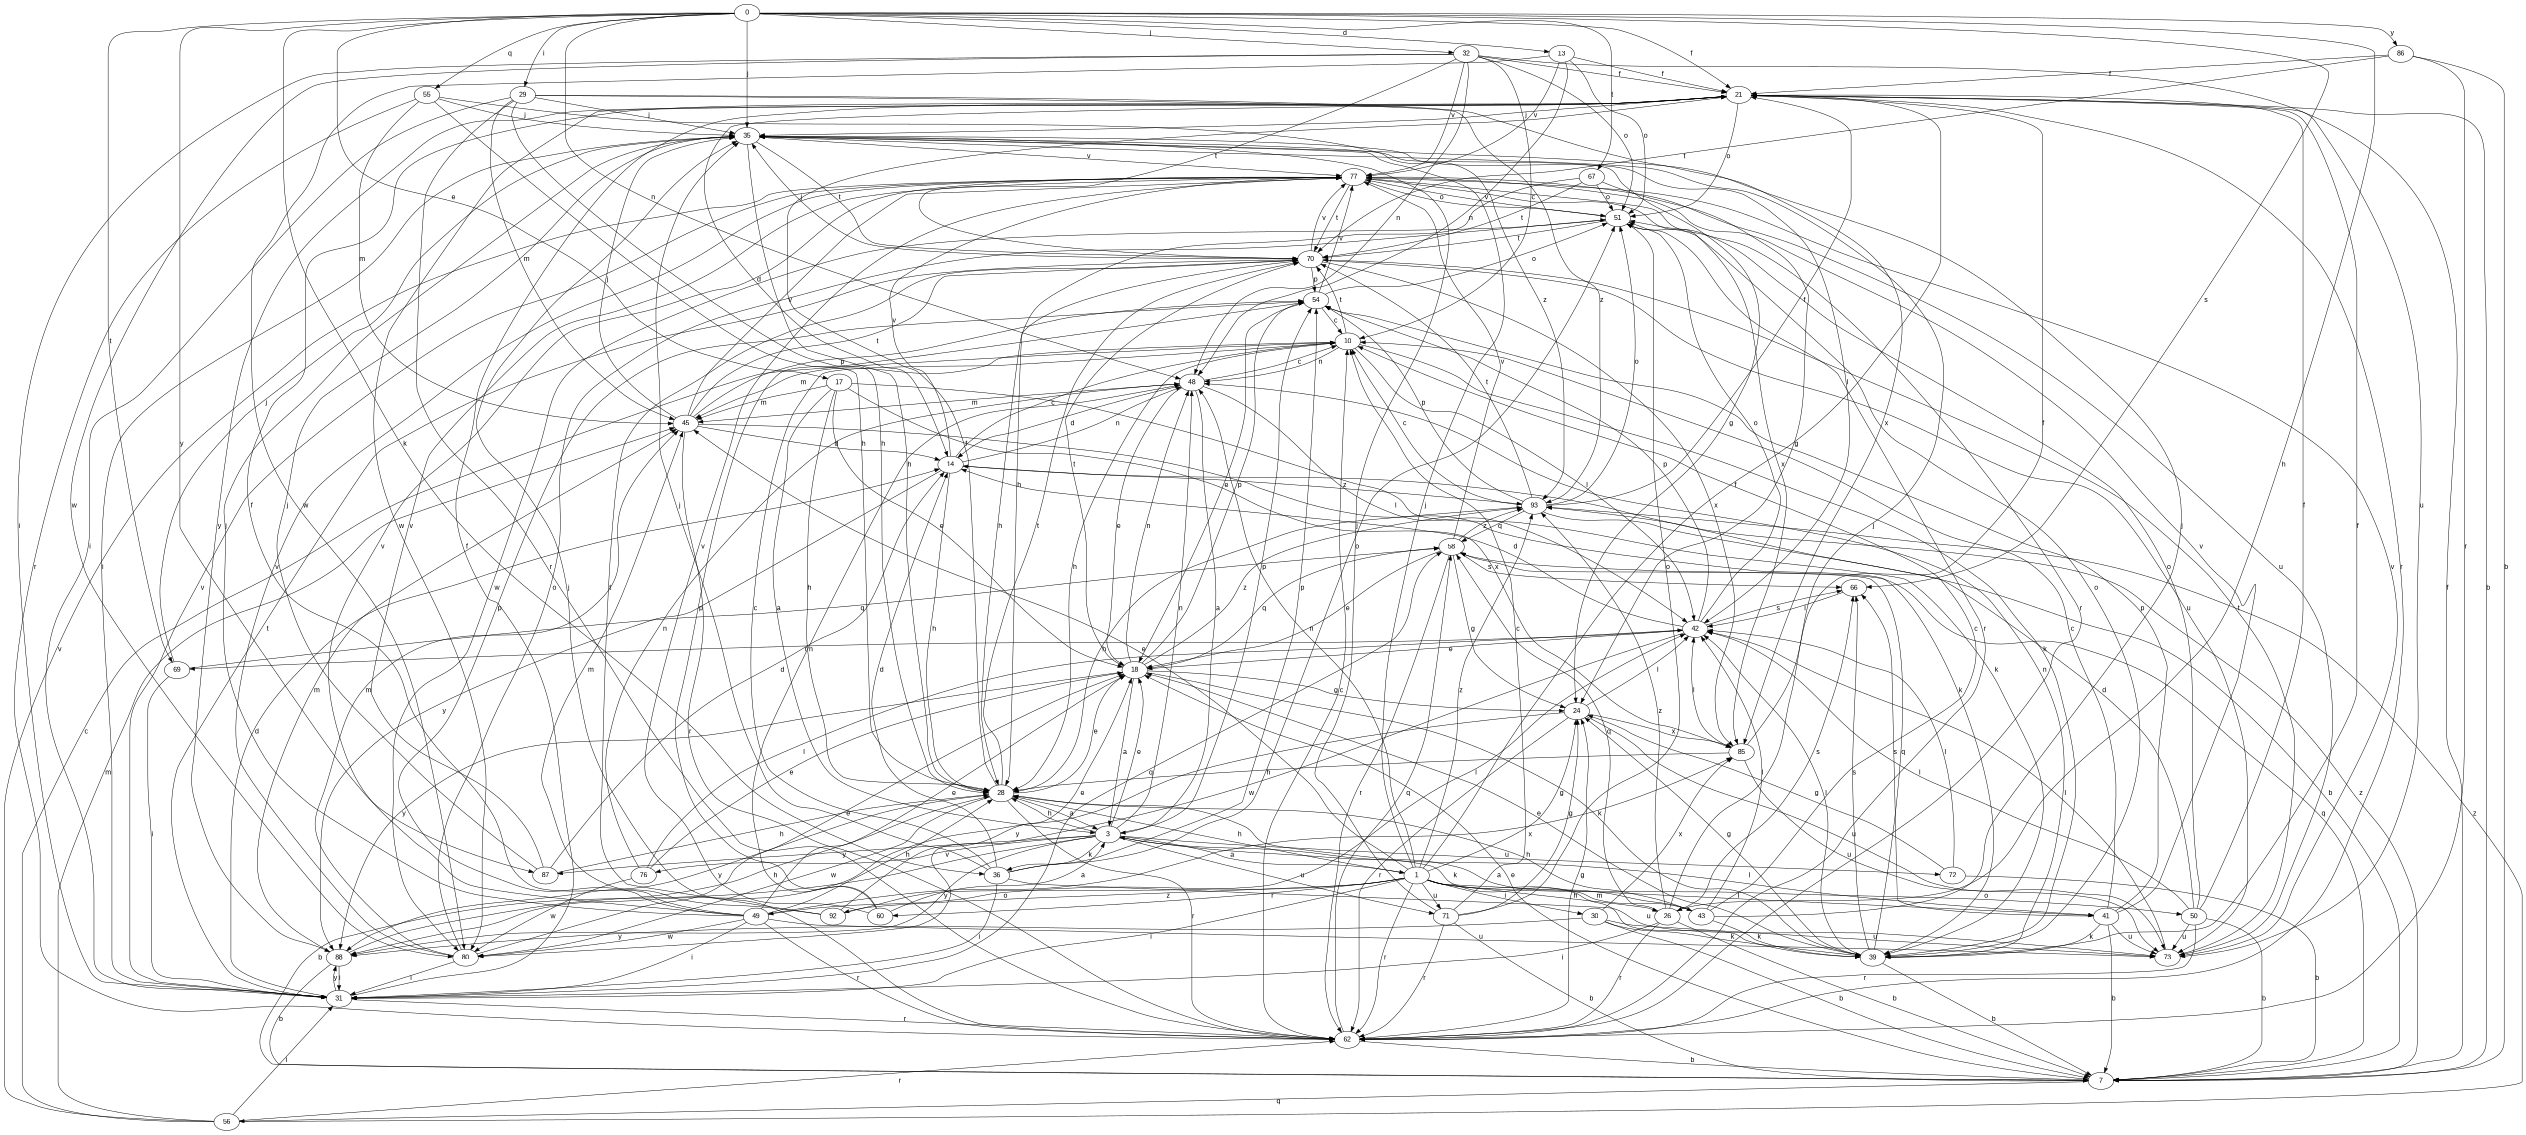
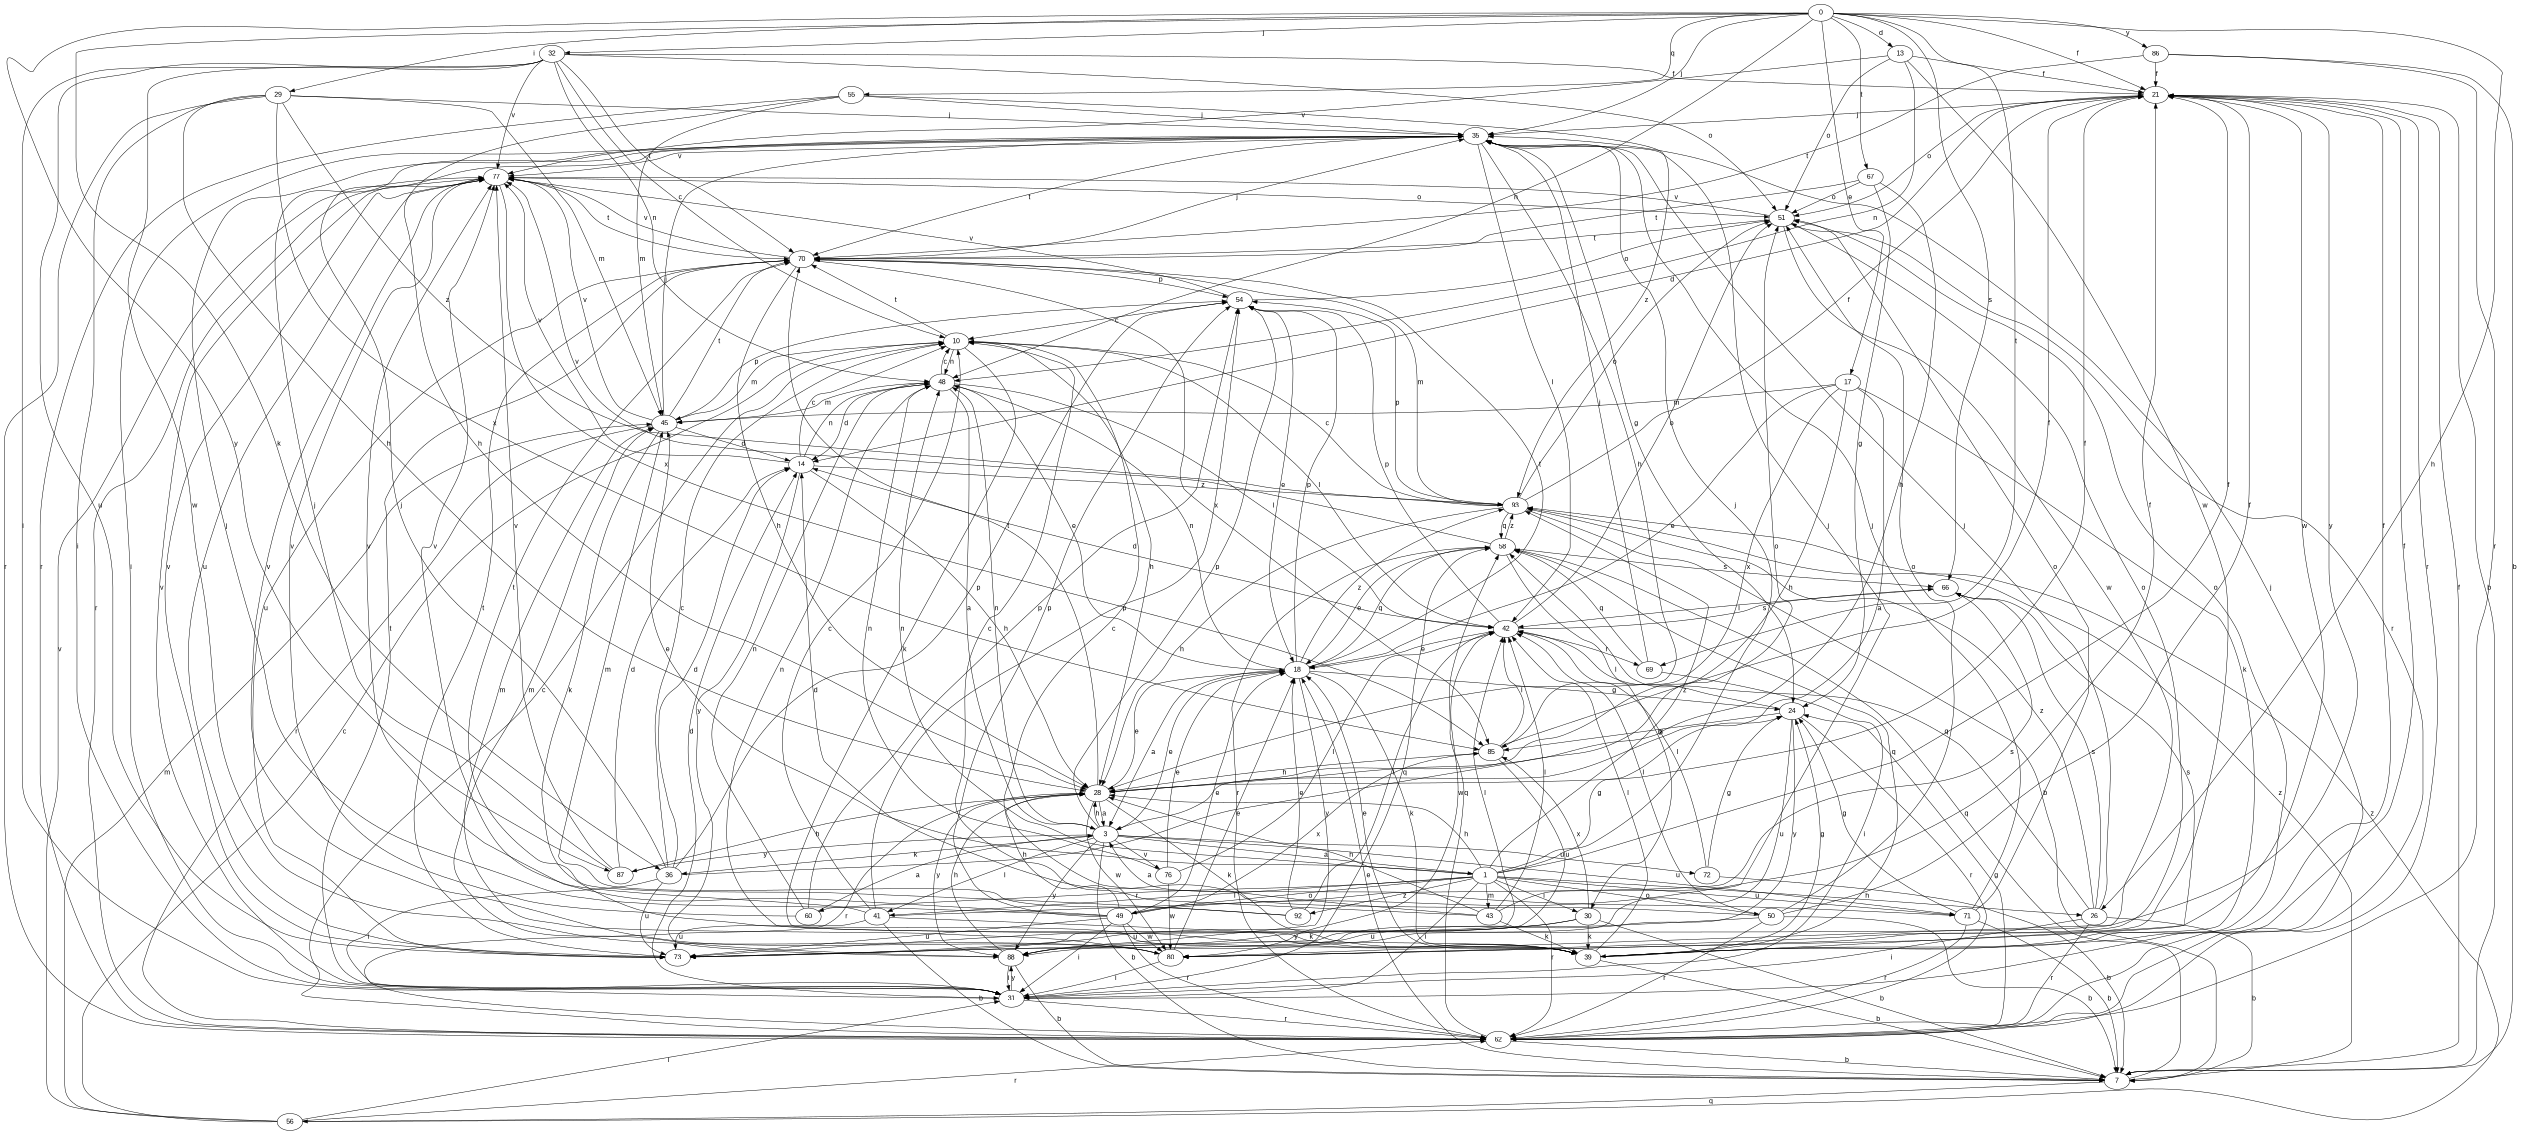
edge "93" -> "70": label "t" -> "m"
edge "58" -> "24": now "58" -> "30"
